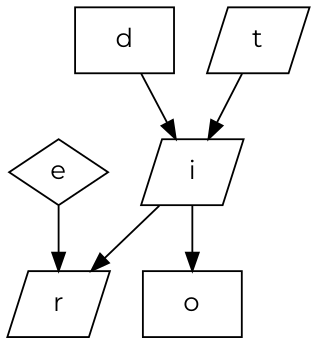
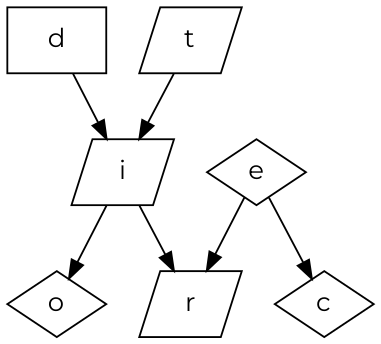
node "o": shape box -> diamond
node "c": added
